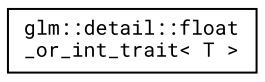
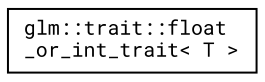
node "glm::detail::float _or_int_trait< T >": label "glm::detail::float _or_int_trait< T >" -> "glm::trait::float _or_int_trait< T >"
